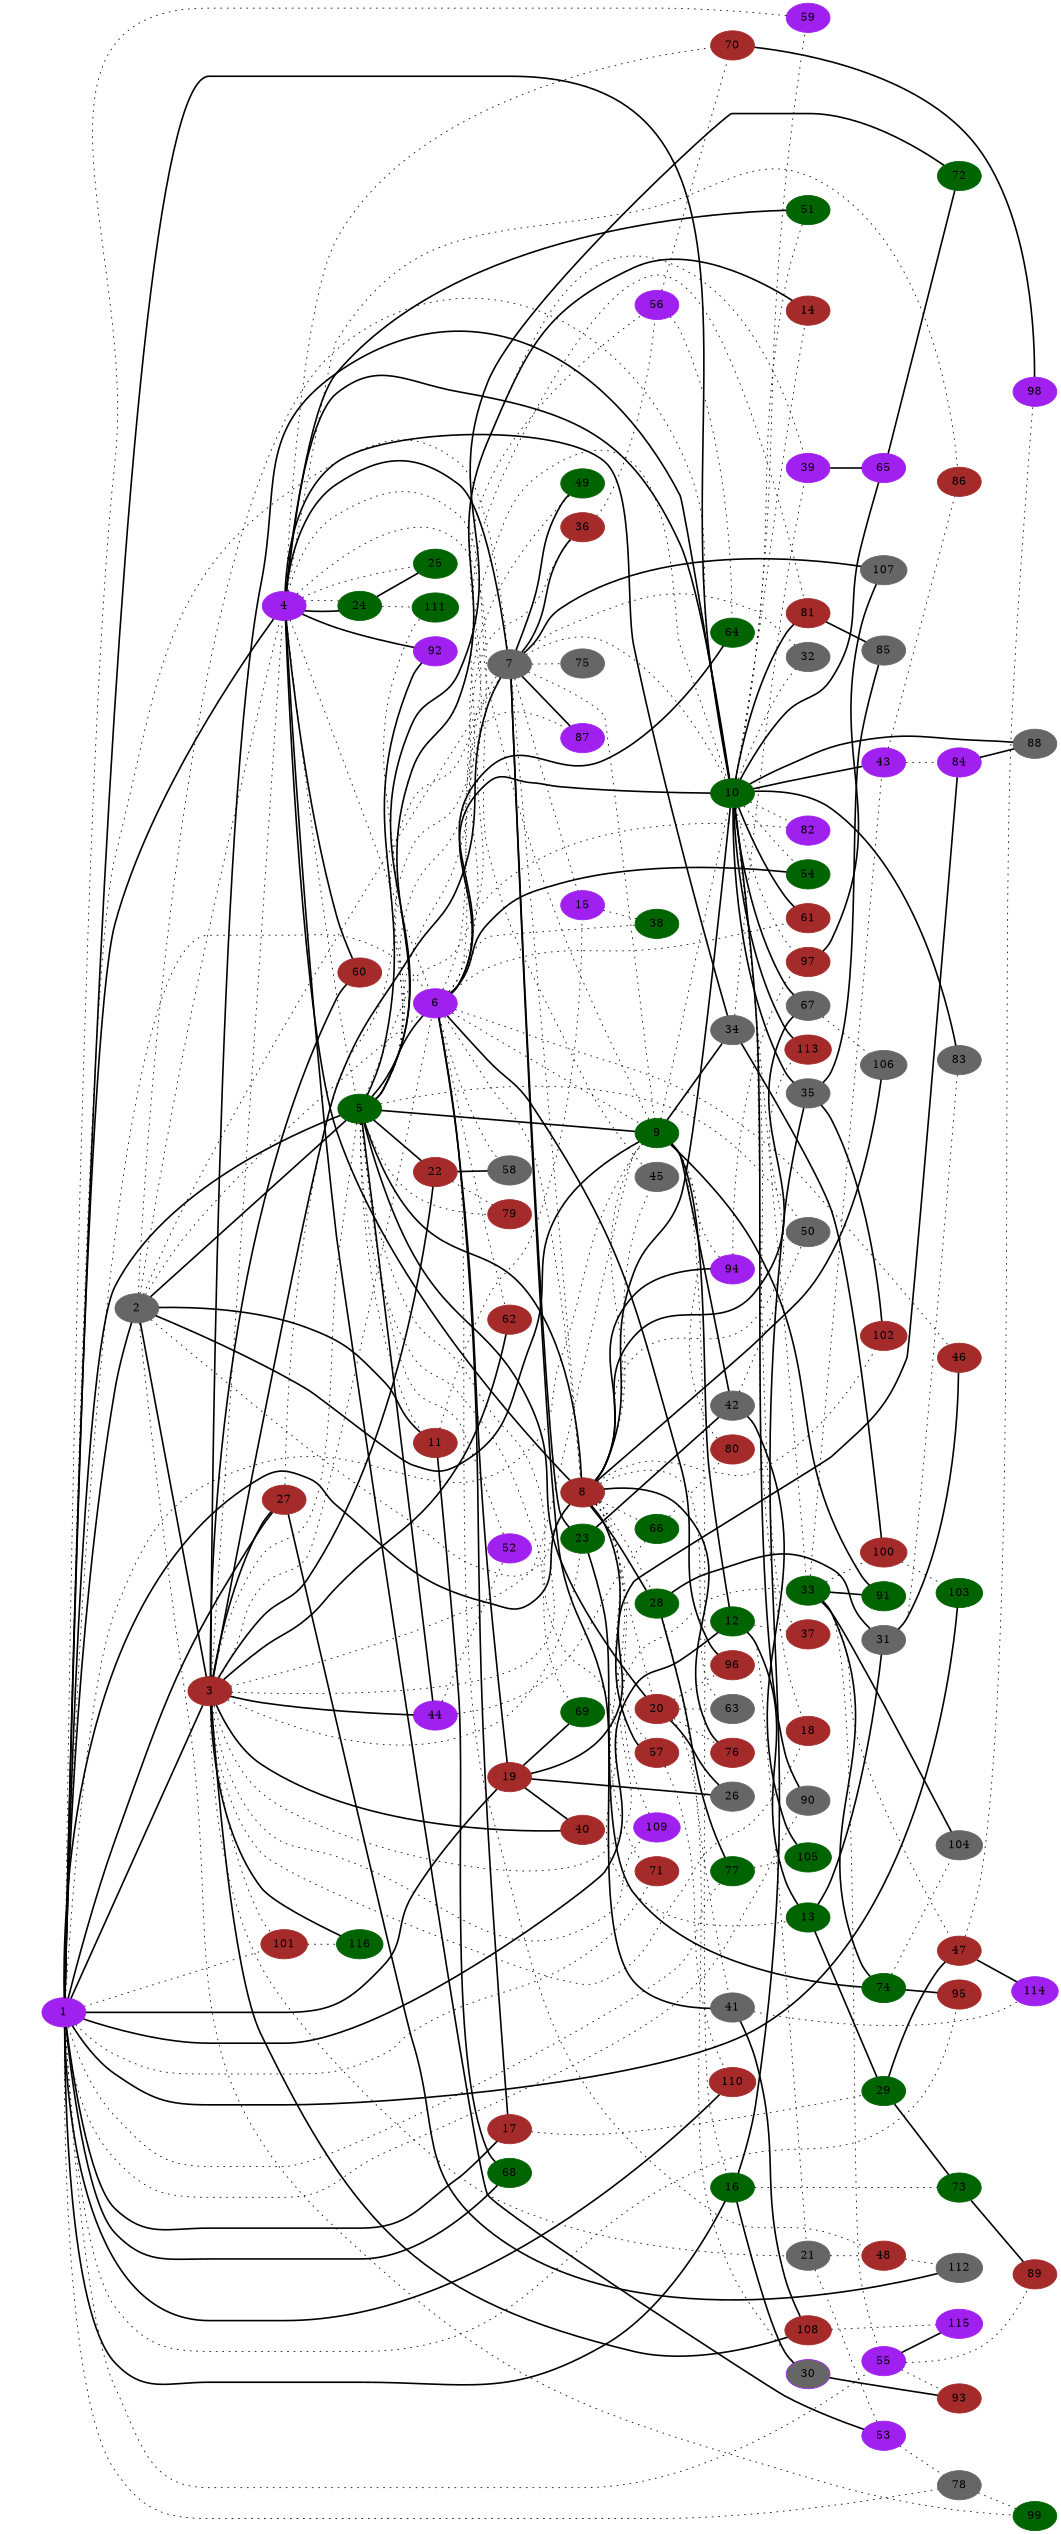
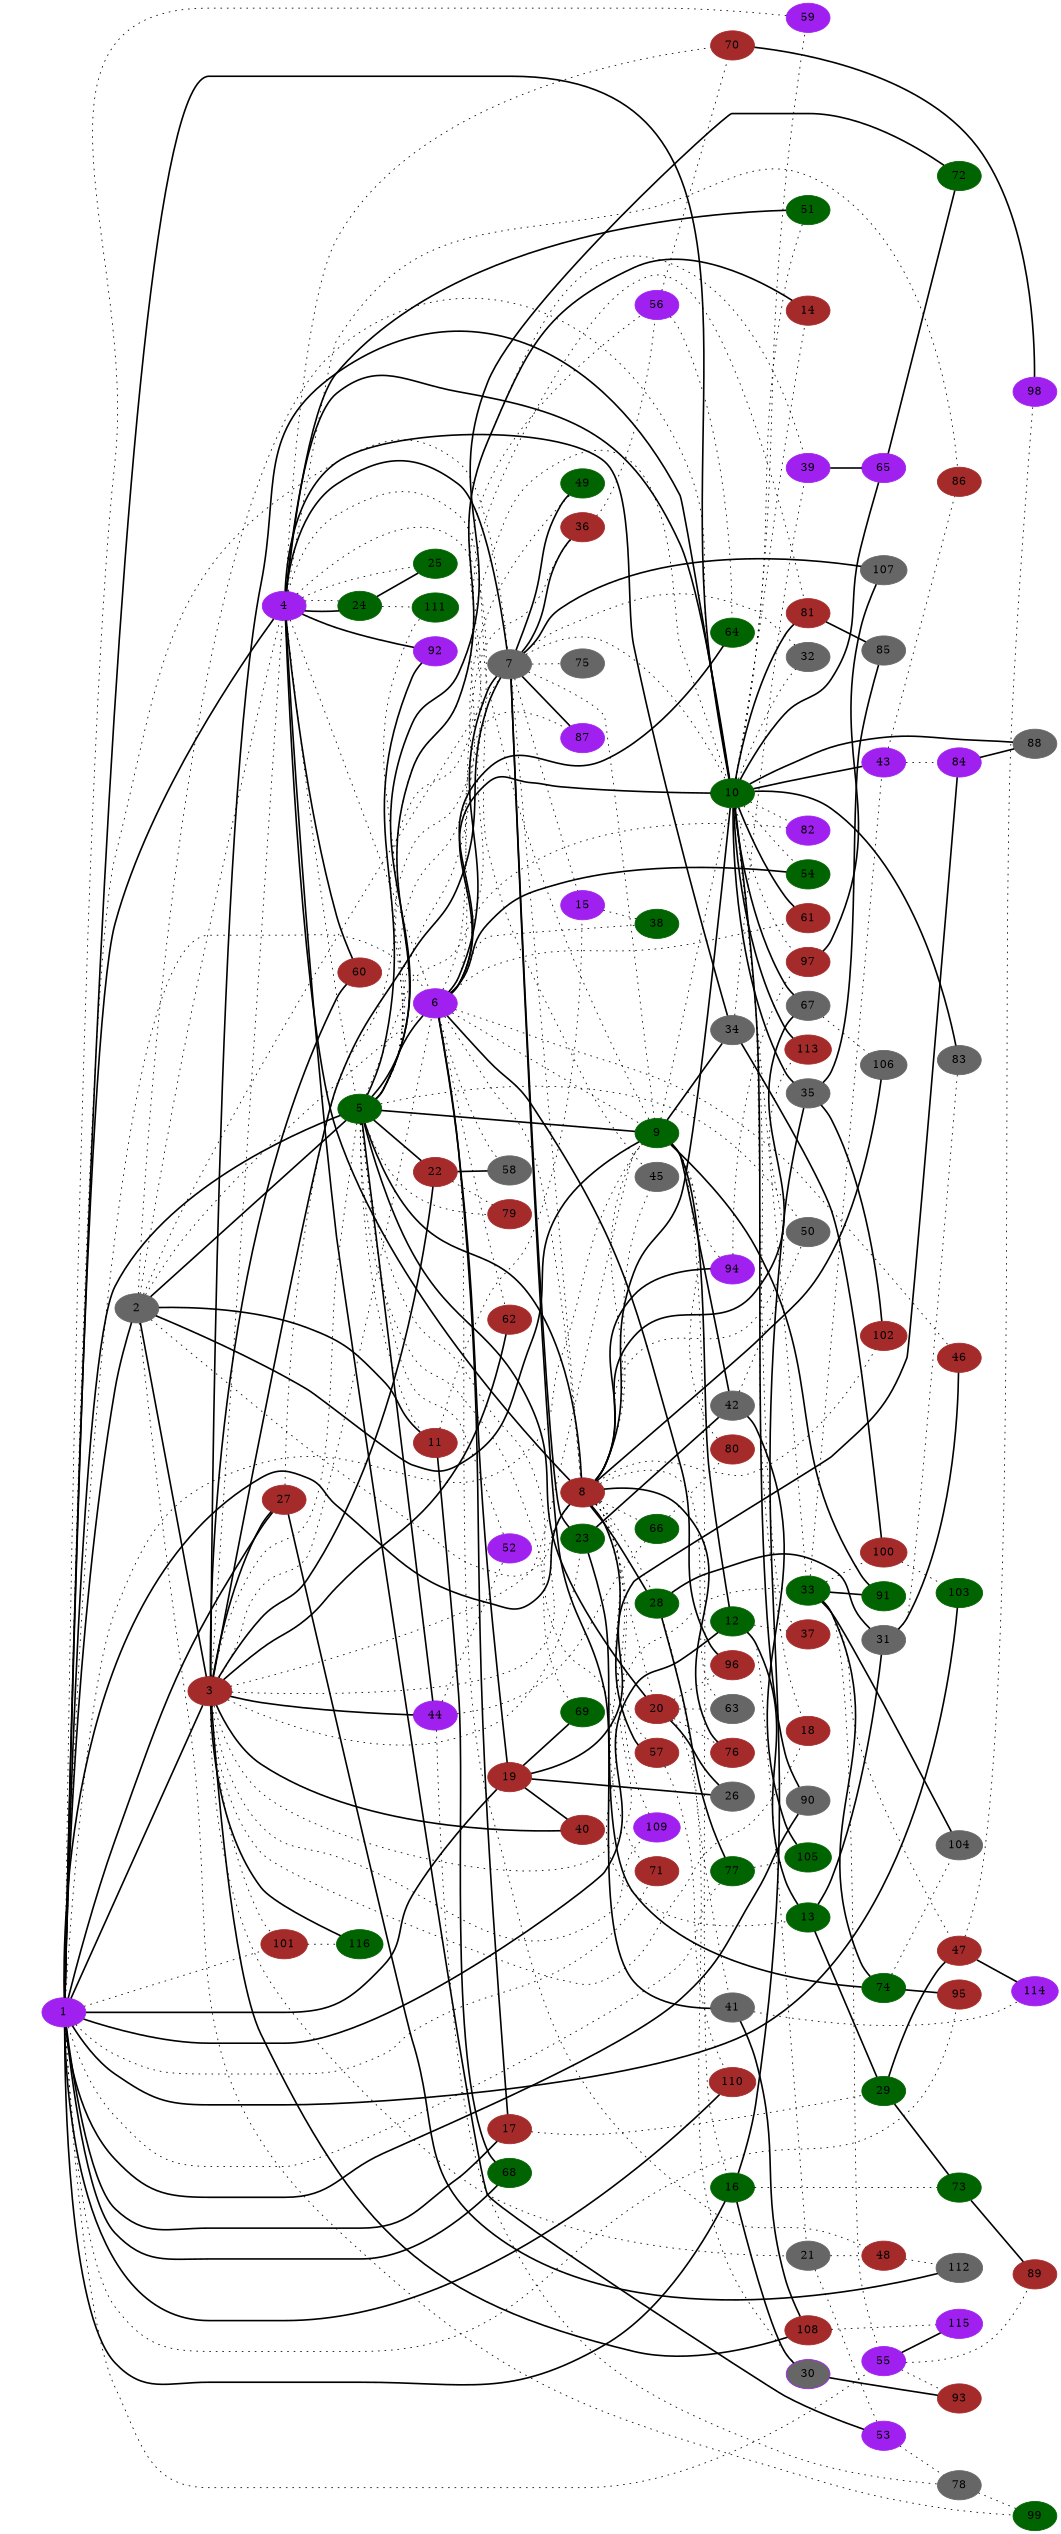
edge "7" -- "6": style dotted -> bold
edge "90" -- "1": style dotted -> bold
edge "1" -- "78": now "44" -- "78"
